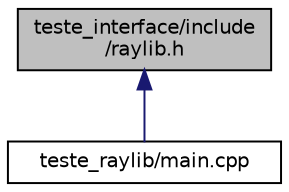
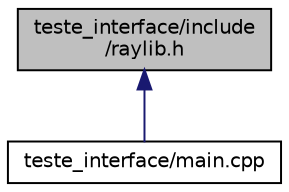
node "teste_raylib/main.cpp": label "teste_raylib/main.cpp" -> "teste_interface/main.cpp"
